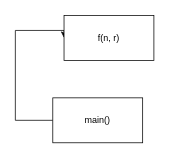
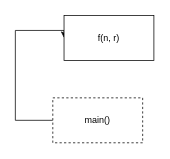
node "main()": style solid -> dashed
